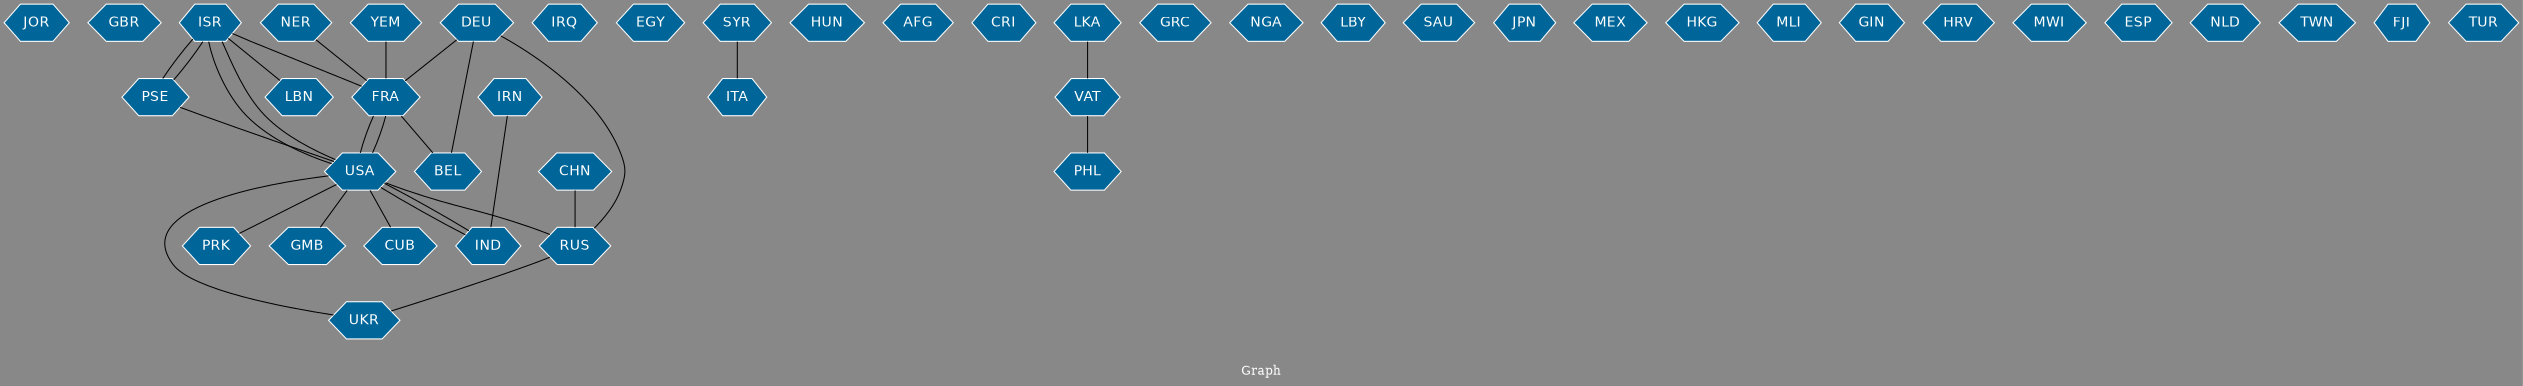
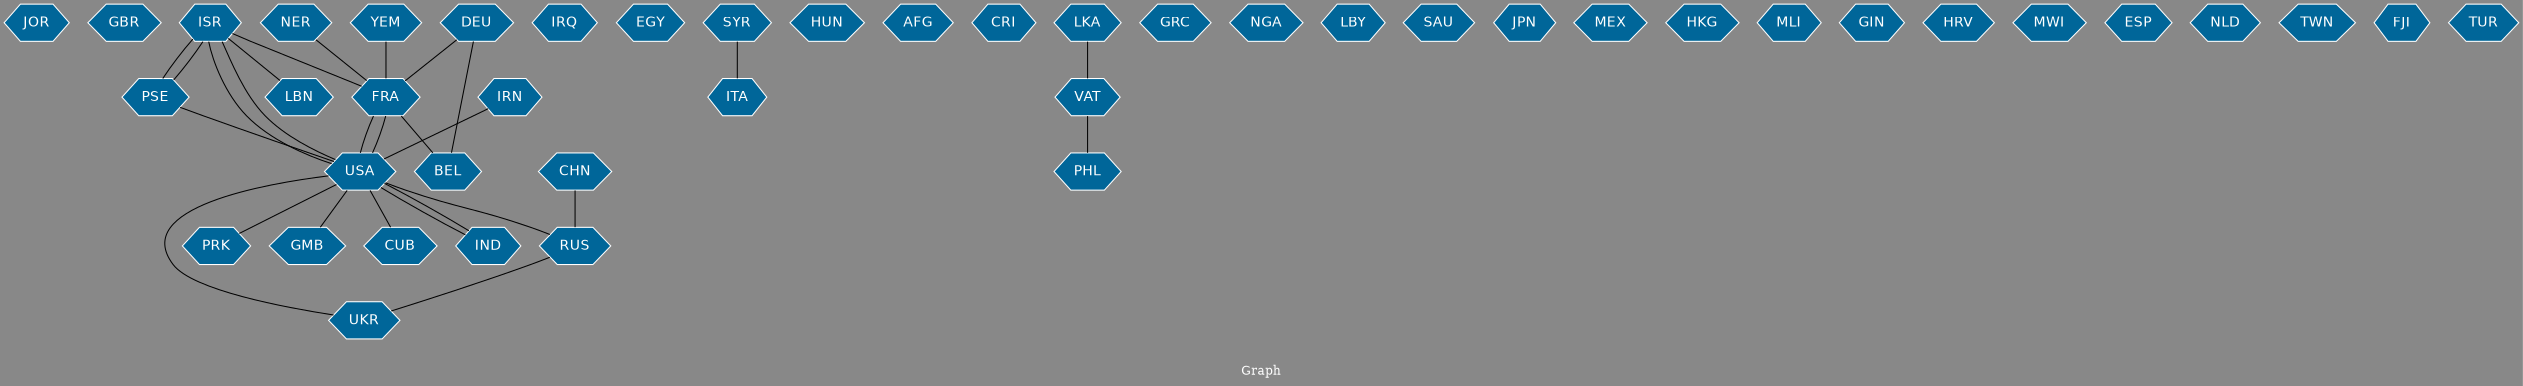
edge "DEU" -- "RUS": removed
edge "IRN" -- "IND": now "IRN" -- "USA"
